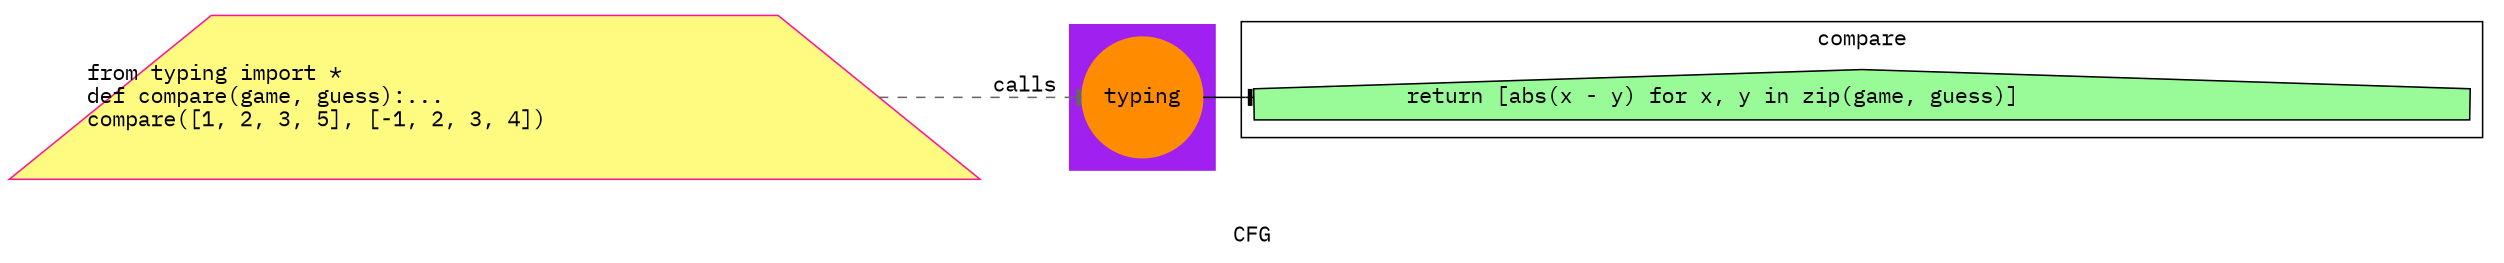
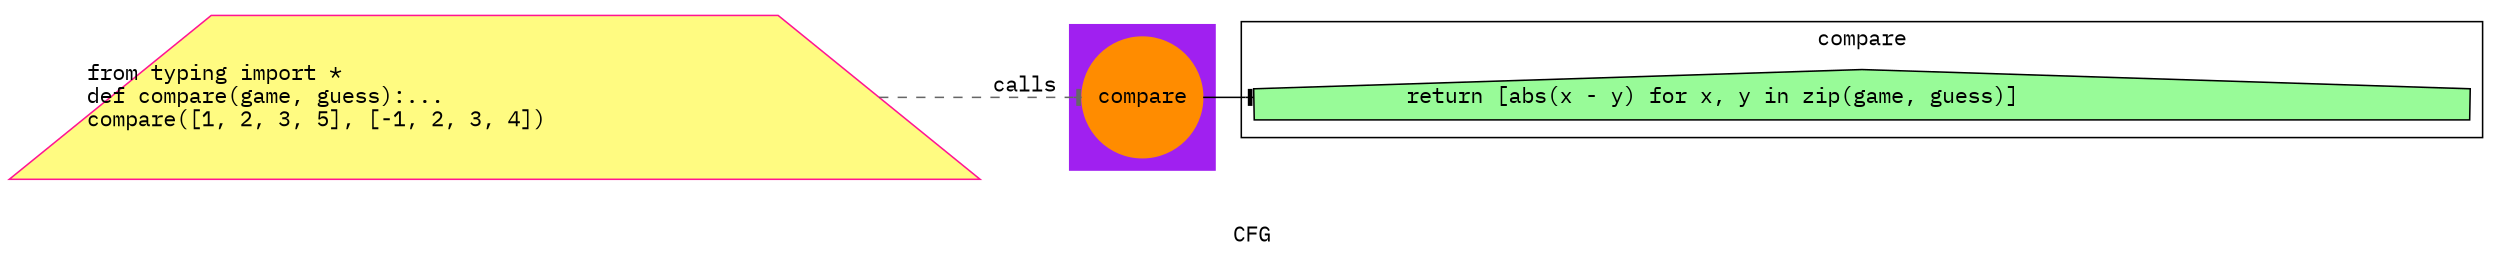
node "typing": label "typing" -> "compare"
